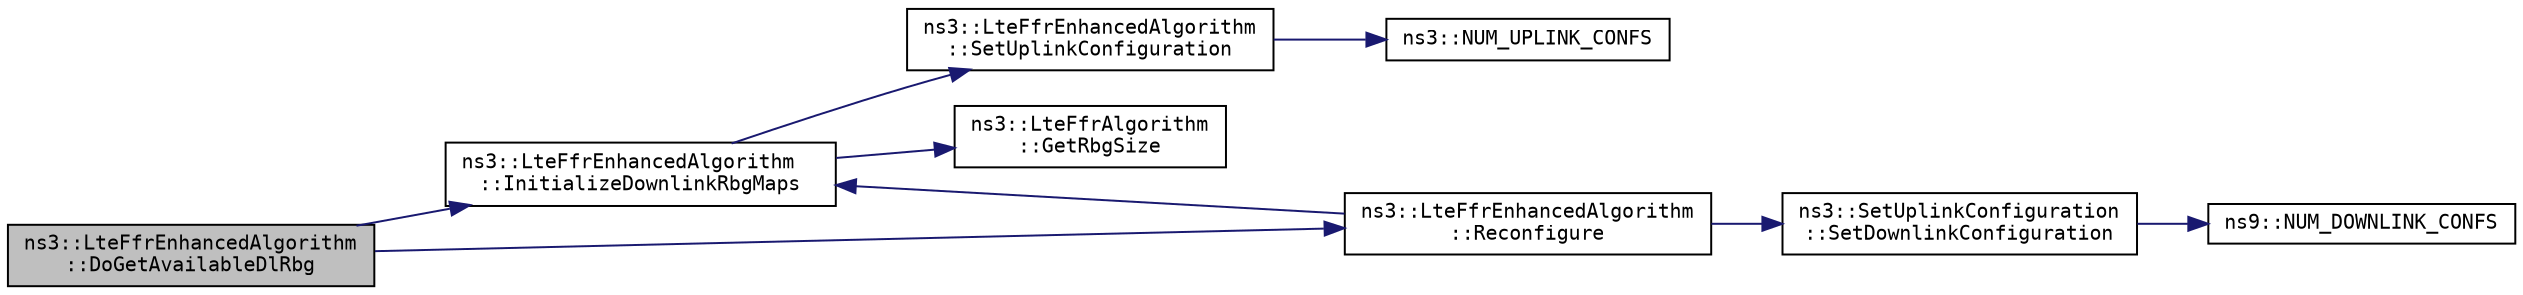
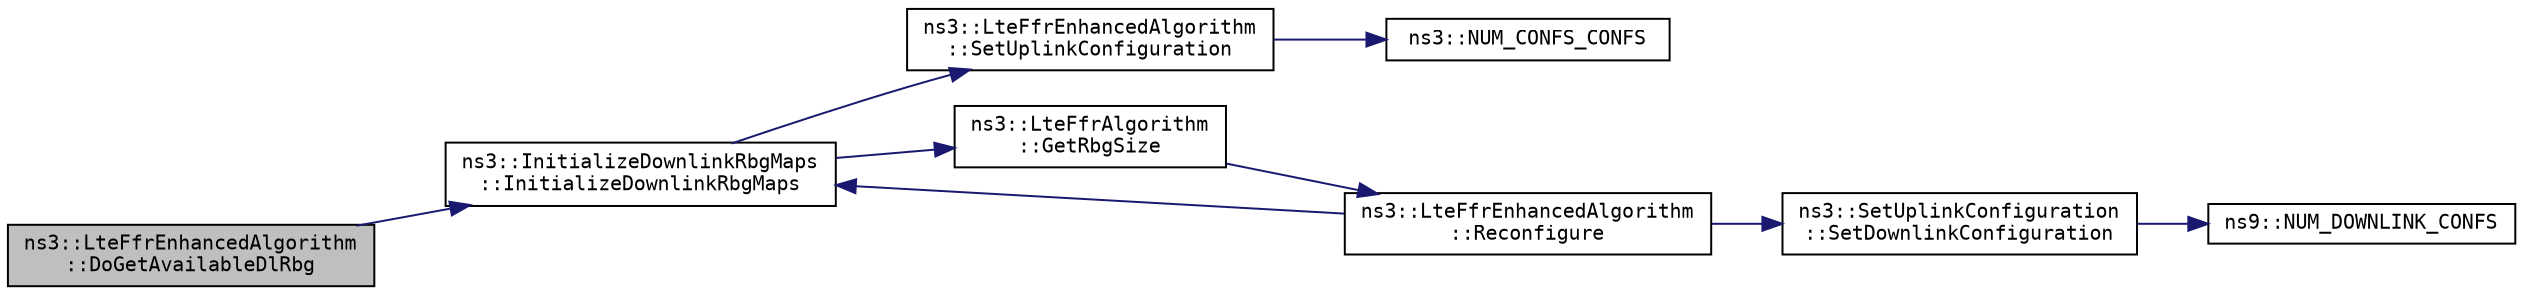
node "ns3::NUM_UPLINK_CONFS": label "ns3::NUM_UPLINK_CONFS" -> "ns3::NUM_CONFS_CONFS"
node "ns3::LteFfrEnhancedAlgorithm ::InitializeDownlinkRbgMaps": label "ns3::LteFfrEnhancedAlgorithm ::InitializeDownlinkRbgMaps" -> "ns3::InitializeDownlinkRbgMaps ::InitializeDownlinkRbgMaps"
edge "ns3::LteFfrEnhancedAlgorithm ::DoGetAvailableDlRbg" -> "ns3::LteFfrEnhancedAlgorithm ::Reconfigure": now "ns3::LteFfrAlgorithm ::GetRbgSize" -> "ns3::LteFfrEnhancedAlgorithm ::Reconfigure"
